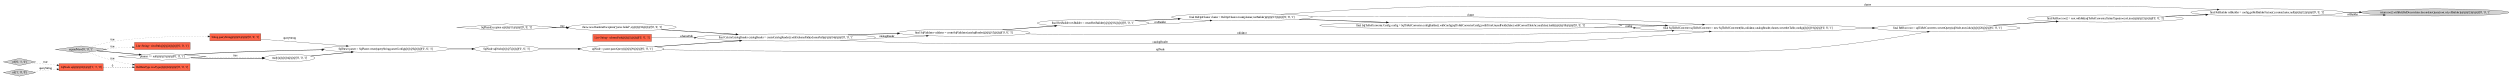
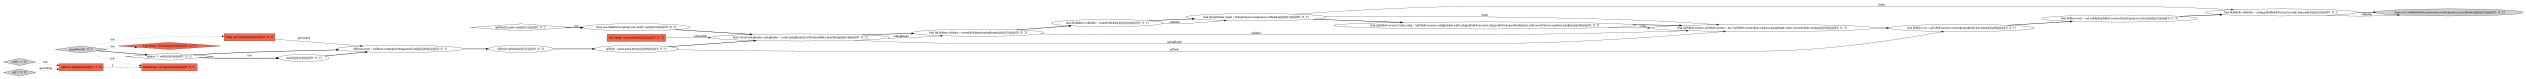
node "List<String> viewPath@@@2@@@['0', '0', '1']": shape box -> diamond
